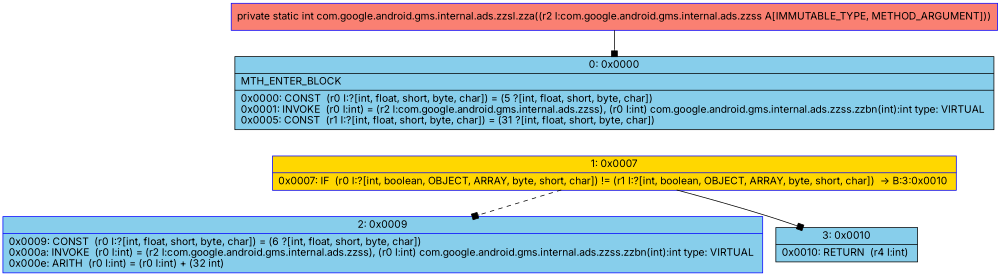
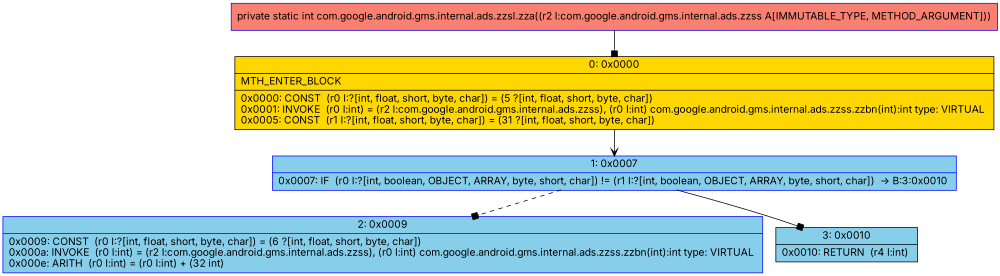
node "0: 0x0000": fillcolor skyblue -> gold
edge "0: 0x0000" -> "1: 0x0007": added
node "1: 0x0007": fillcolor gold -> skyblue
